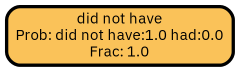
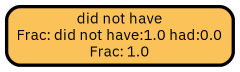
node "did not have Prob: did not have:1.0 had:0.0 Frac: 1.0": label "did not have Prob: did not have:1.0 had:0.0 Frac: 1.0" -> "did not have Frac: did not have:1.0 had:0.0 Frac: 1.0"
